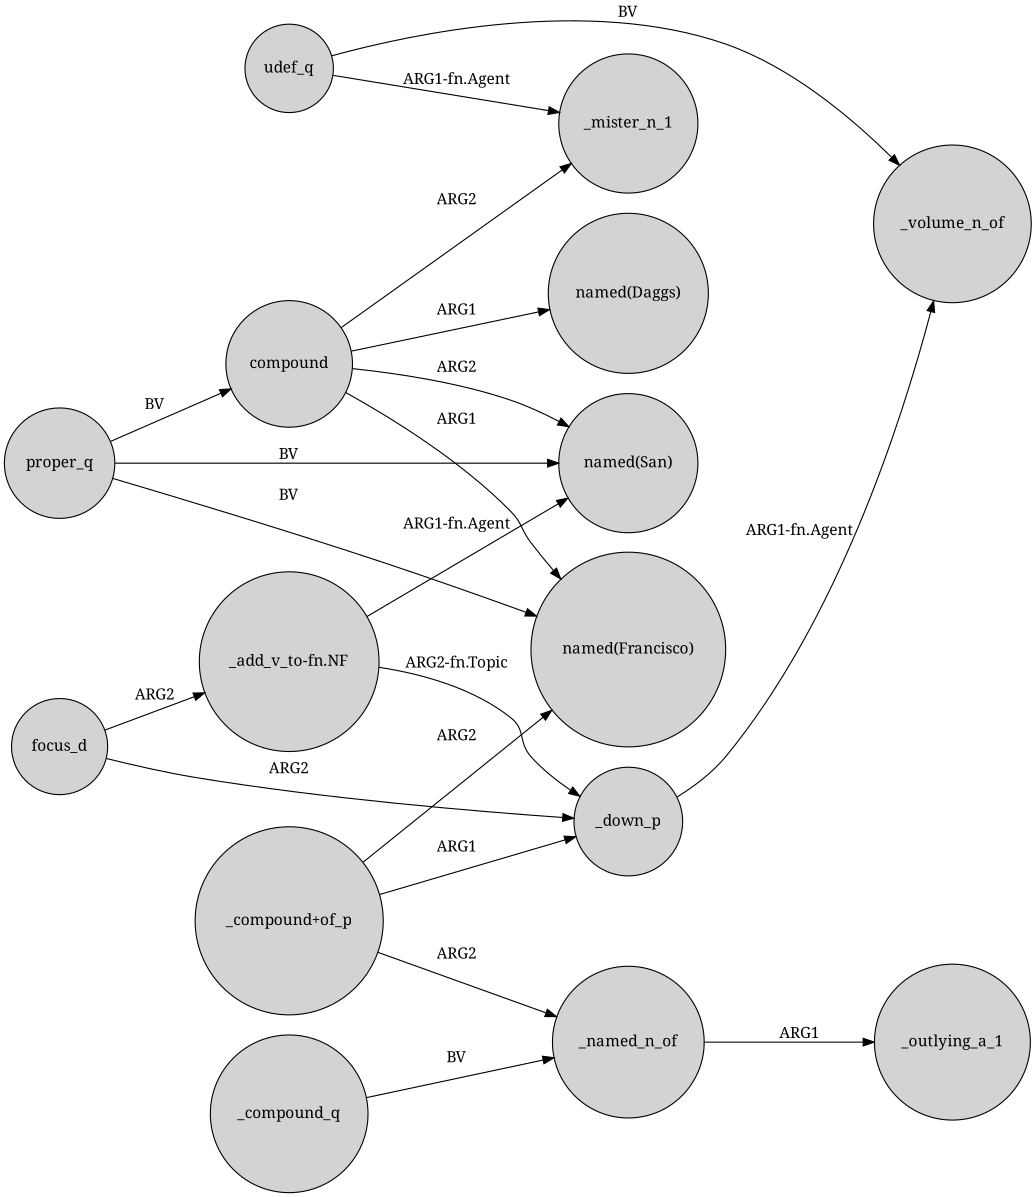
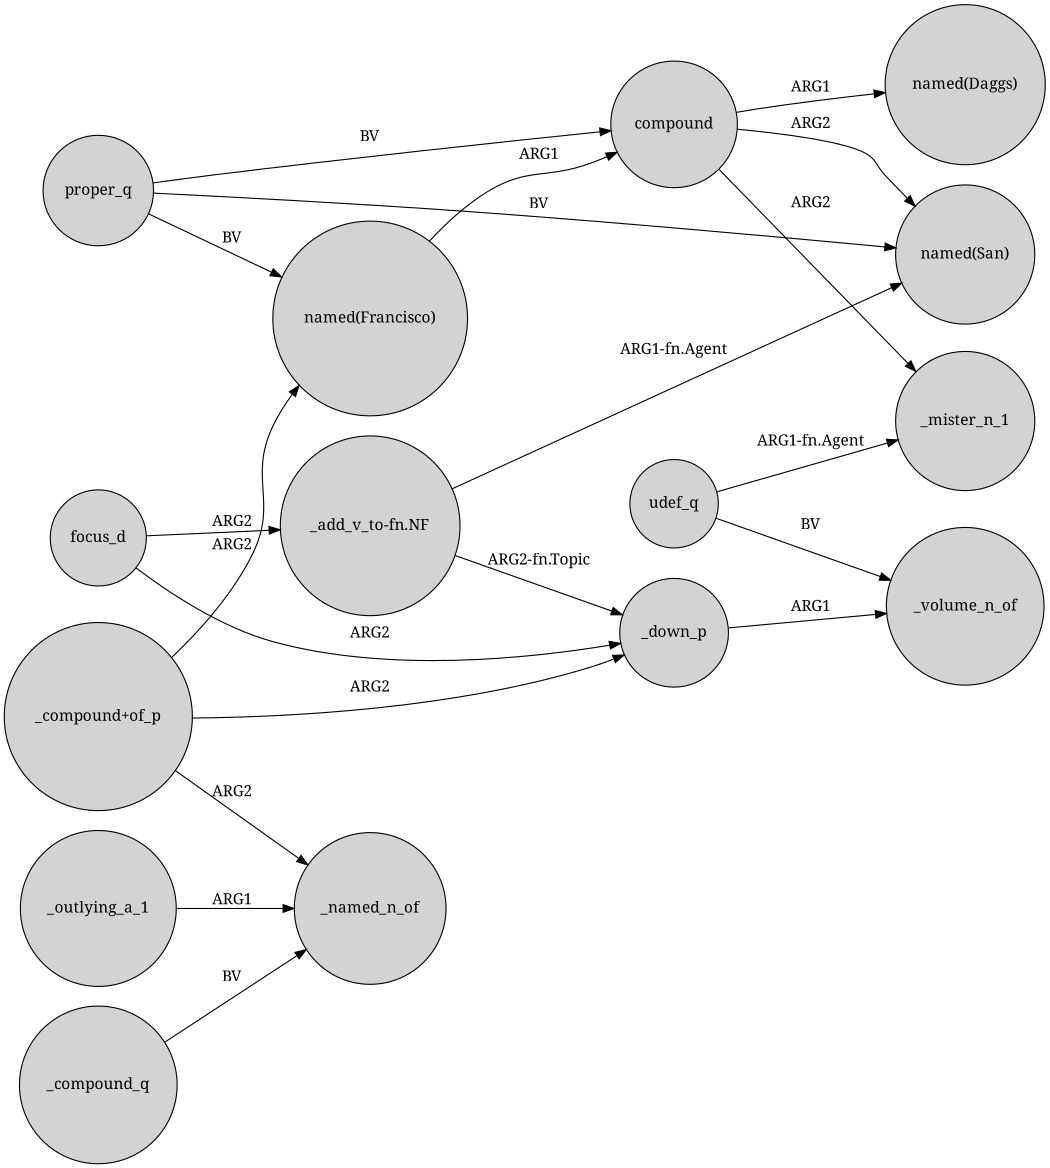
edge "compound" -> "named(Francisco)": reversed
edge "_down_p" -> "_volume_n_of": label "ARG1-fn.Agent" -> "ARG1"
edge "_compound+of_p" -> "_down_p": label "ARG1" -> "ARG2"
edge "_named_n_of" -> "_outlying_a_1": reversed
